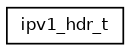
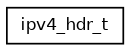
node "ipv1_hdr_t": label "ipv1_hdr_t" -> "ipv4_hdr_t"
